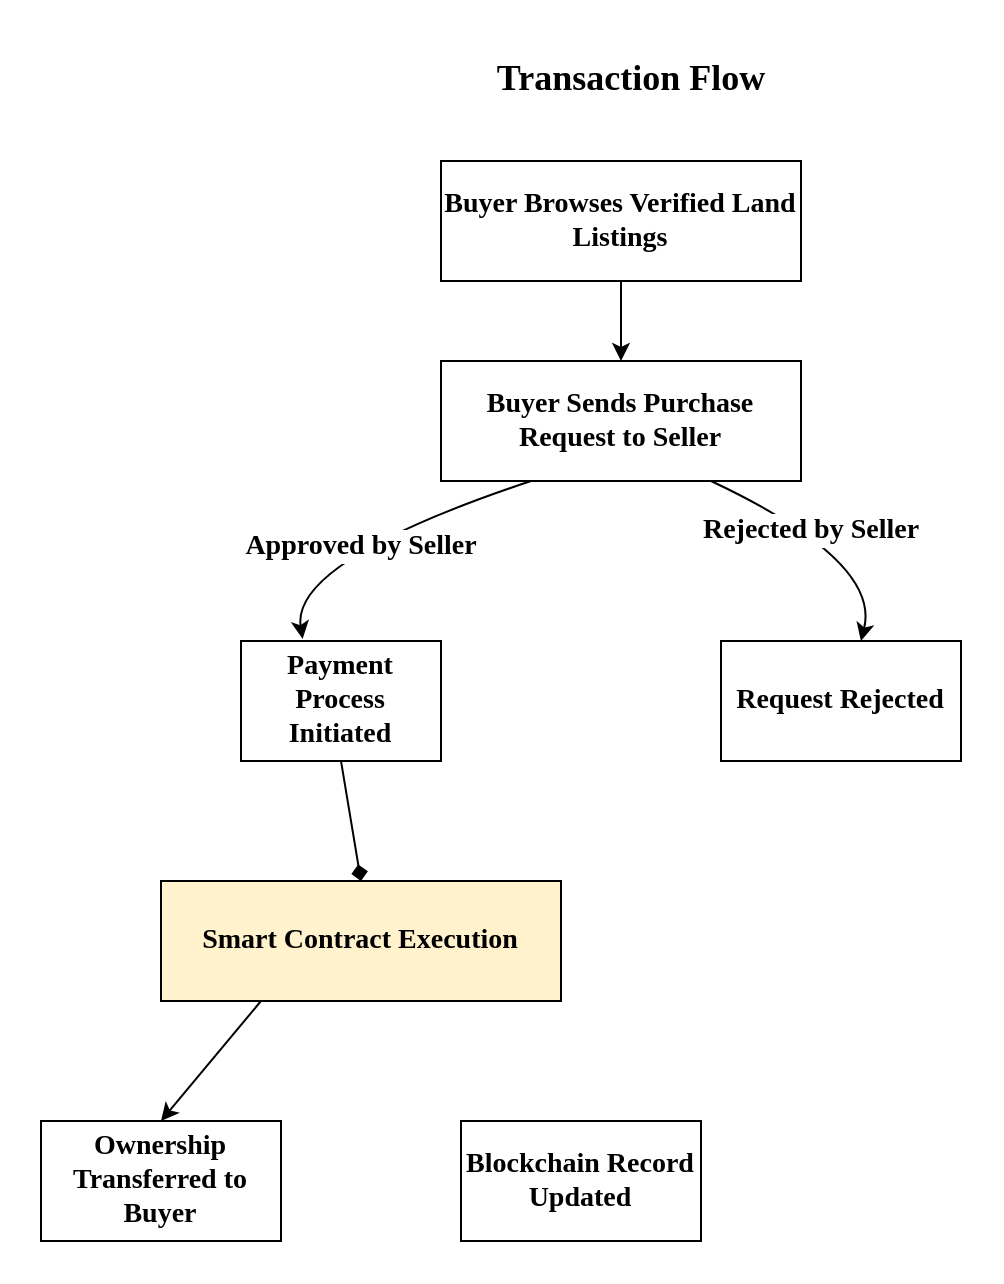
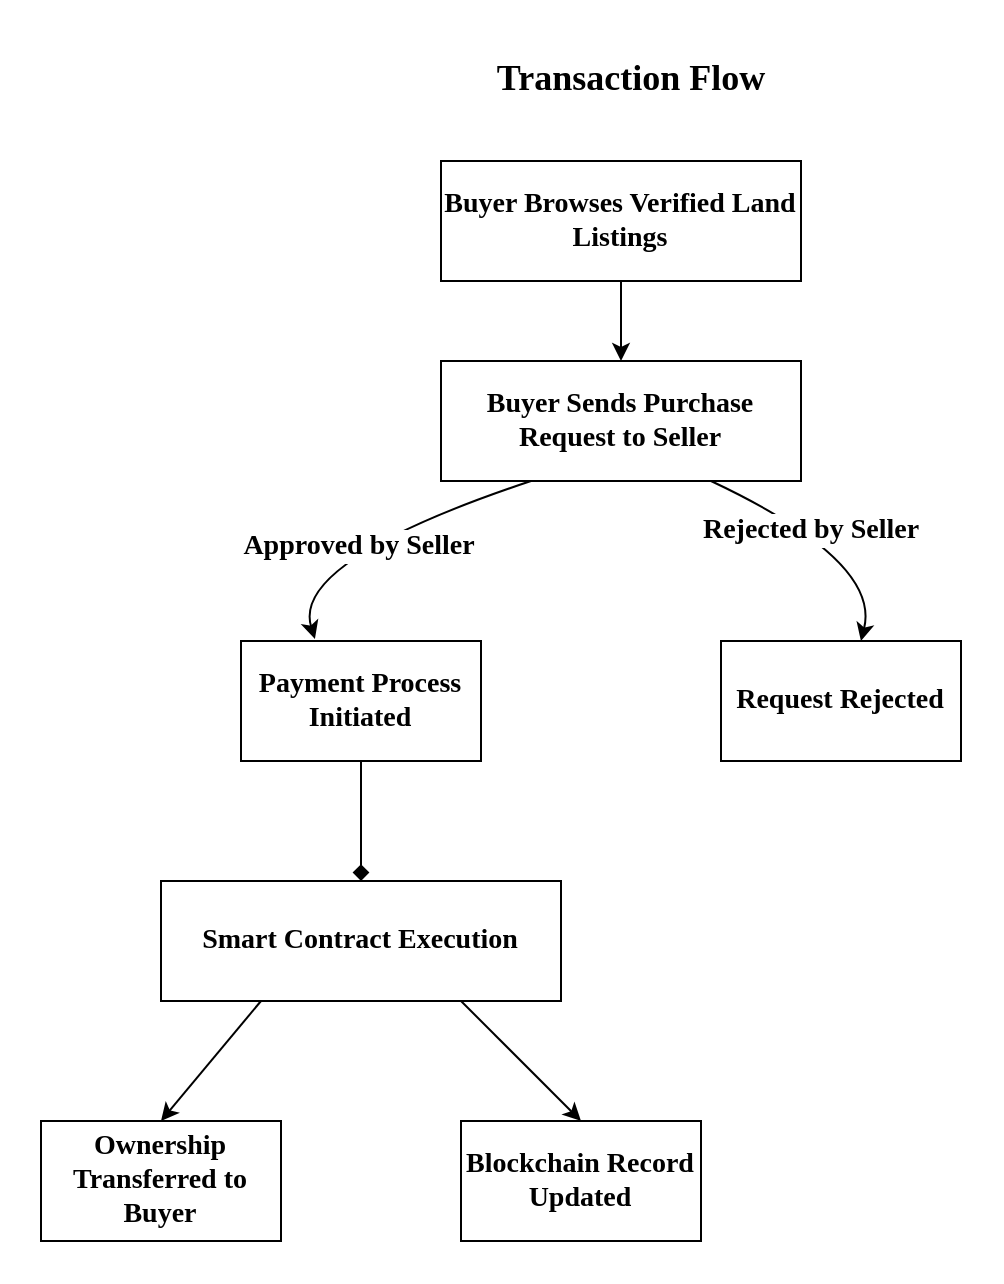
node "Payment Process Initiated": size 200x120 -> 240x120
node "Smart Contract Execution": fillcolor #fff2cc -> #ffffff
edge "Smart Contract Execution" -> "Blockchain Record Updated": added
